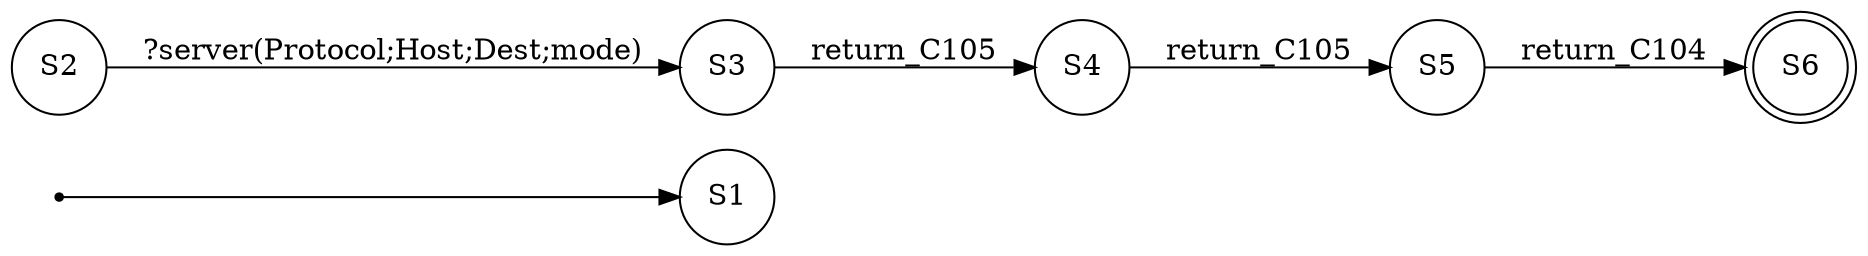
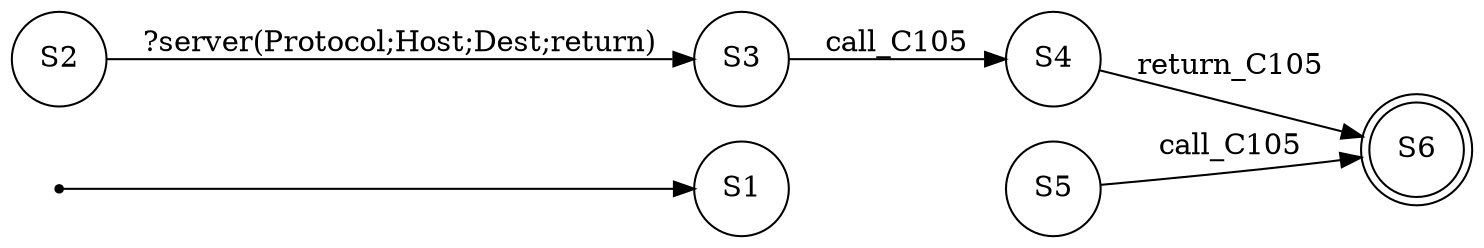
edge "S2" -> "S3": label "?server(Protocol;Host;Dest;mode)" -> "?server(Protocol;Host;Dest;return)"
edge "S3" -> "S4": label "return_C105" -> "call_C105"
edge "S5" -> "S6": label "return_C104" -> "call_C105"
edge "S4" -> "S5": now "S4" -> "S6"
